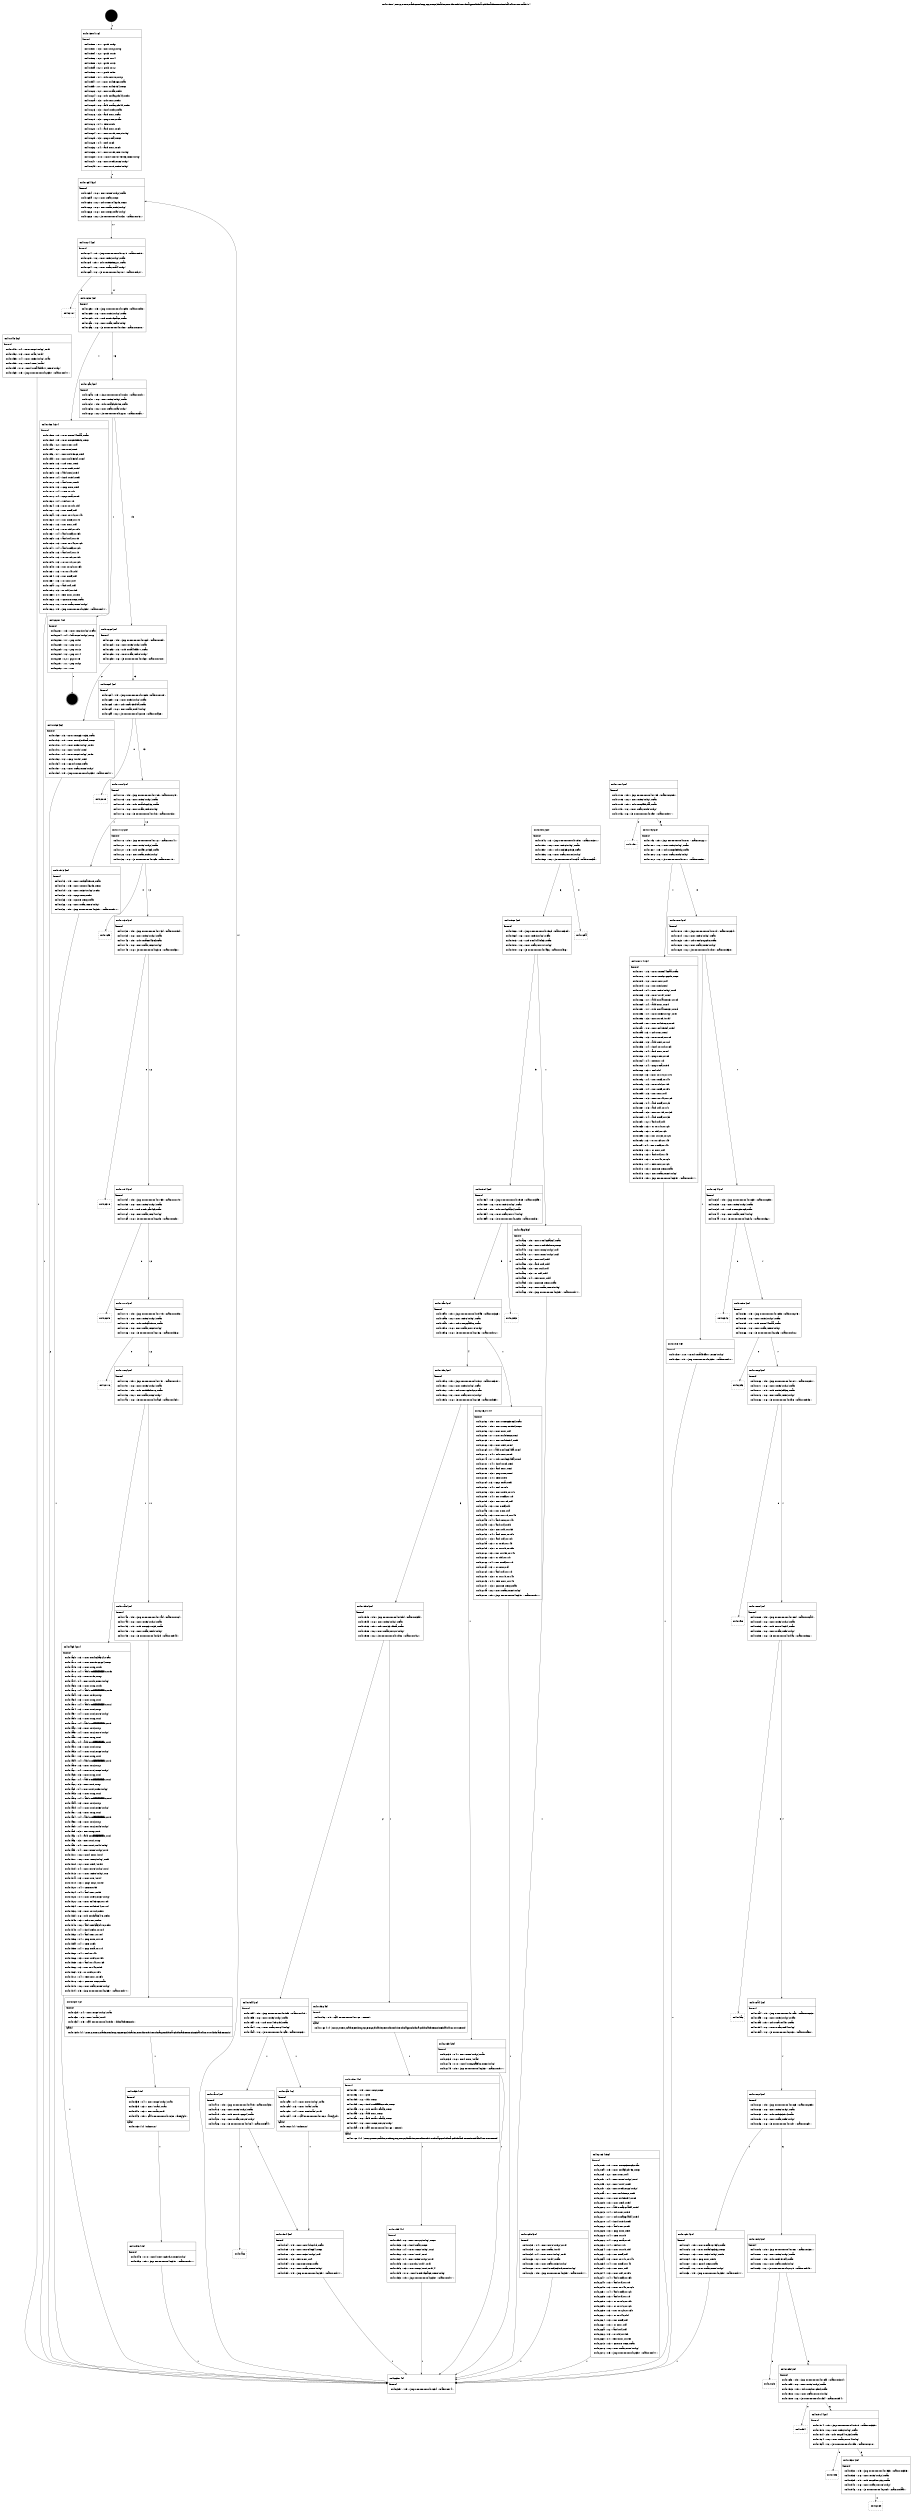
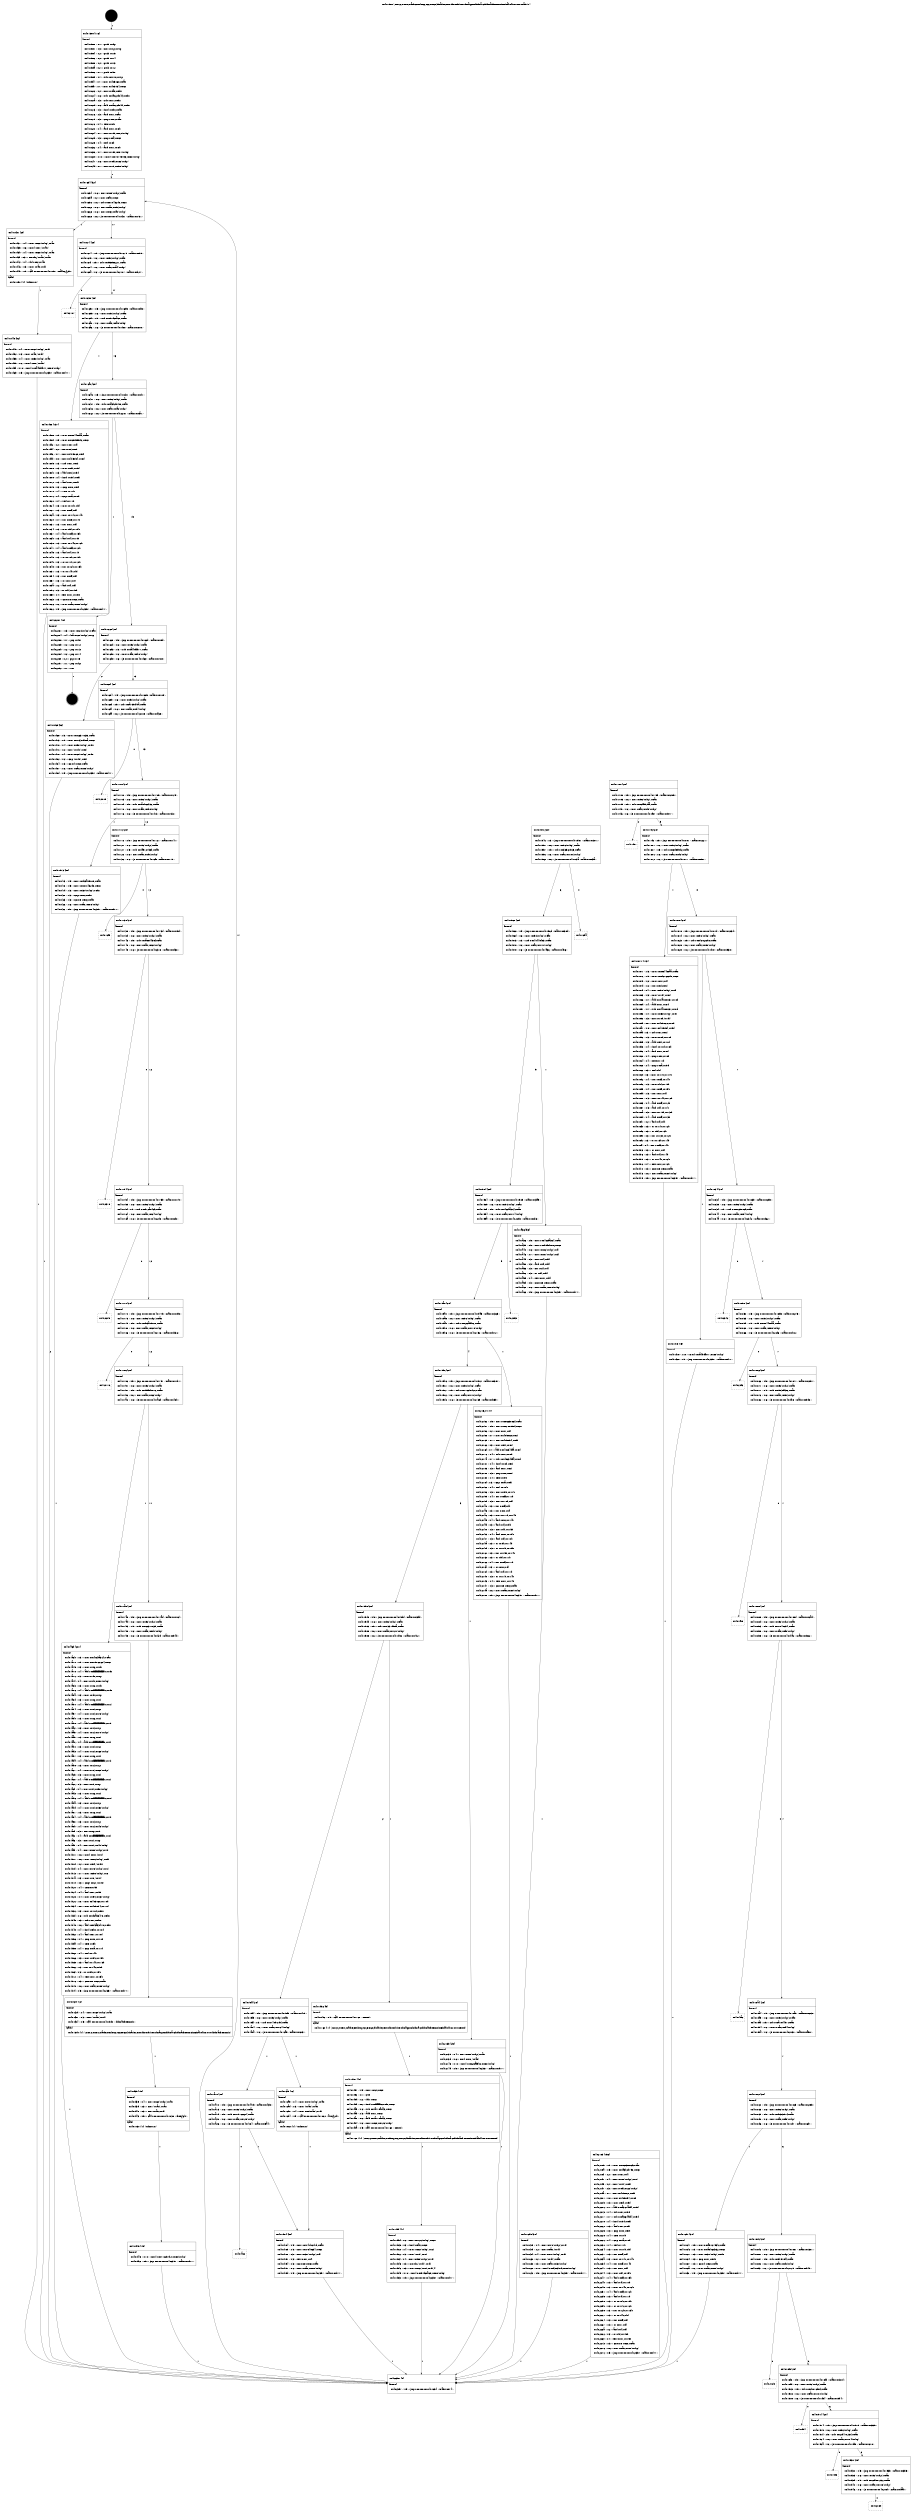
node "0x401d31 [29]": added
